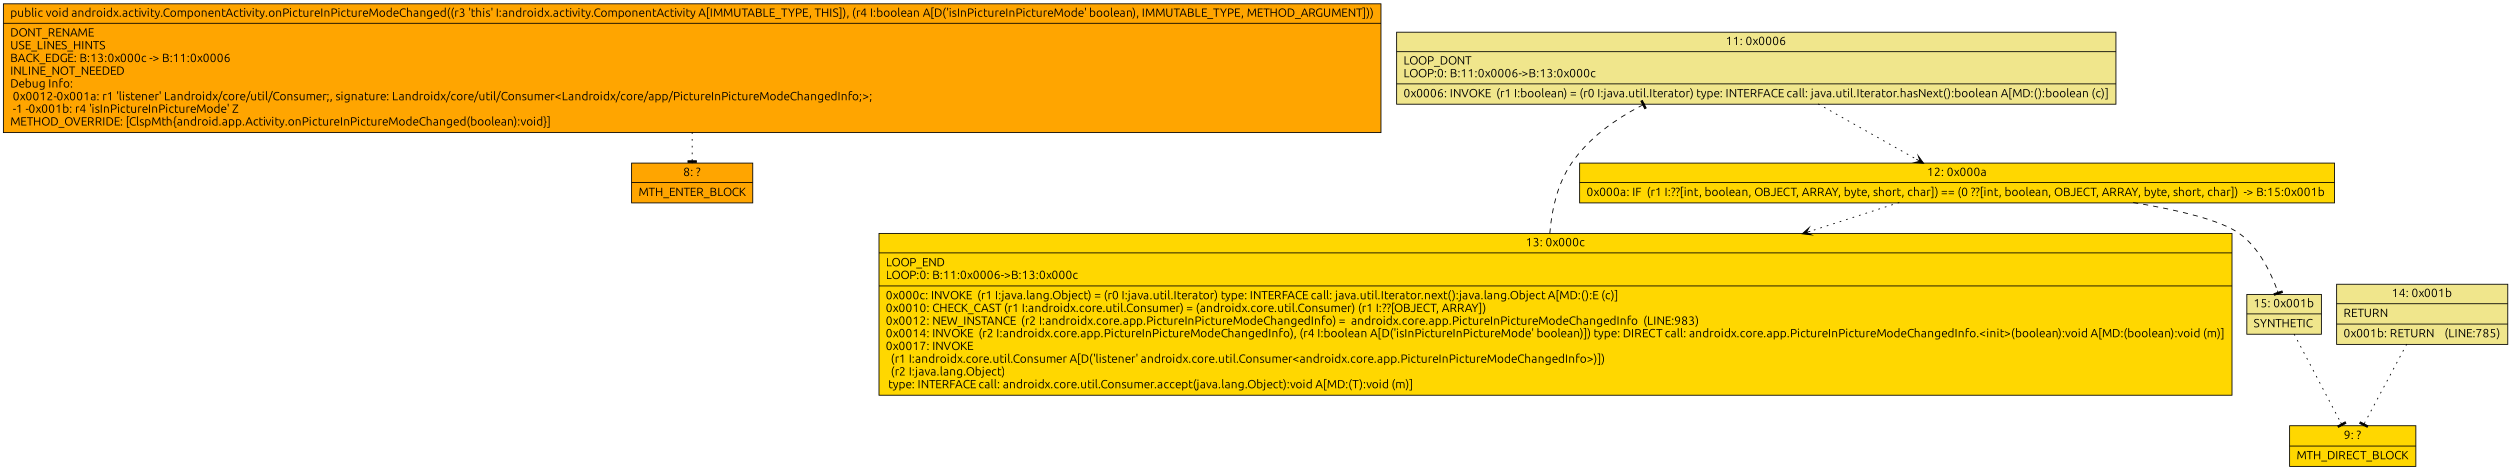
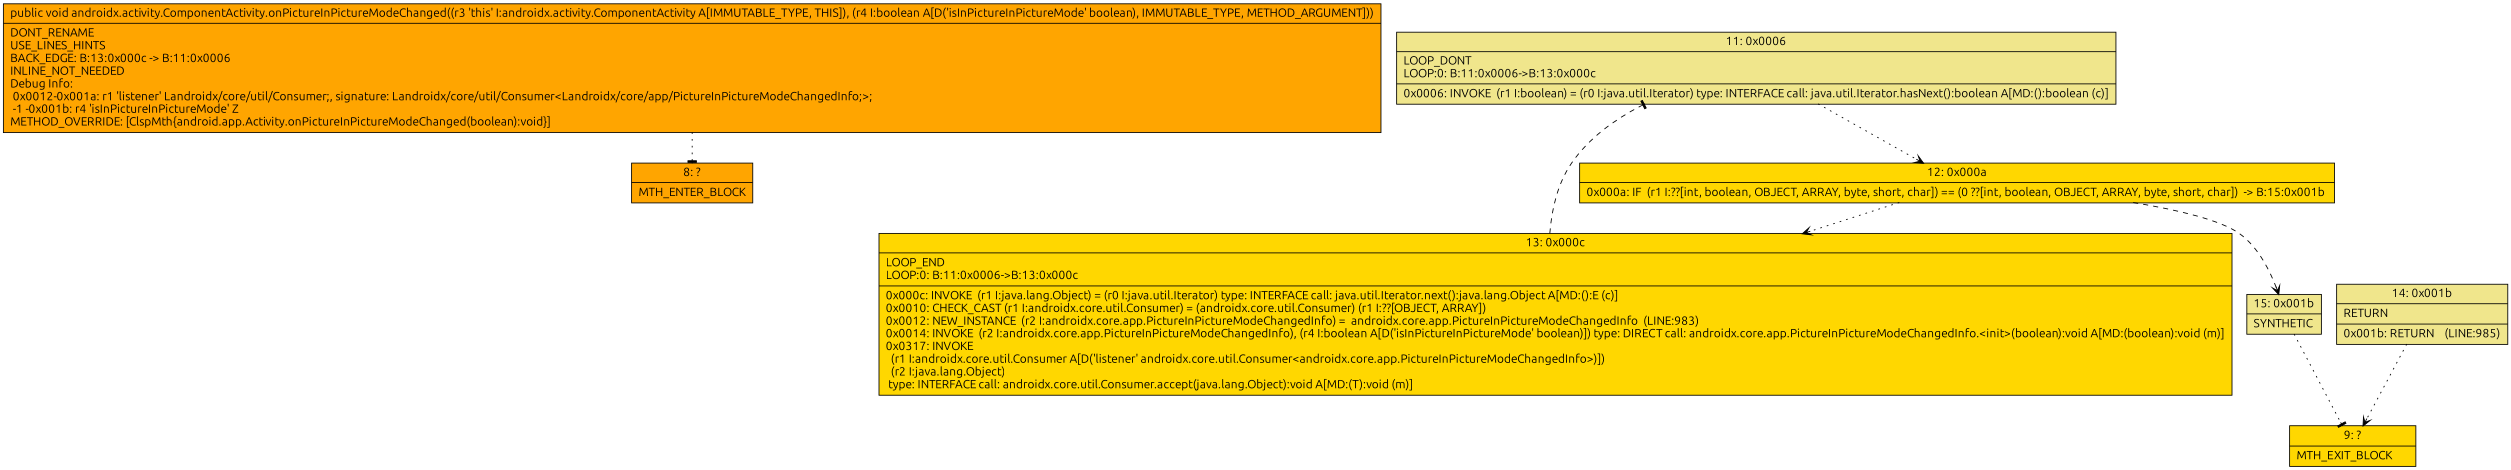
edge "12: 0x000a" -> "15: 0x001b": arrowhead tee -> vee
node "14: 0x001b": text "0x001b: RETURN    (LINE:785)" -> "0x001b: RETURN    (LINE:985)"
node "13: 0x000c": text "0x0017: INVOKE" -> "0x0317: INVOKE"
edge "14: 0x001b" -> "9: ?": arrowhead tee -> vee
node "9: ?": text "MTH_DIRECT_BLOCK" -> "MTH_EXIT_BLOCK"
